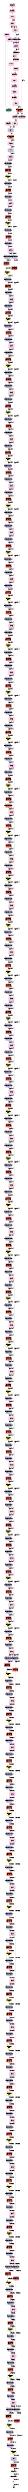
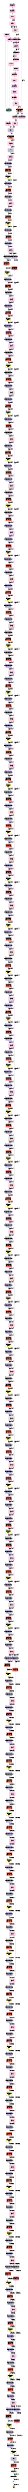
node "stage3_unit20_bn1": fillcolor #fb8072 -> #bebada
